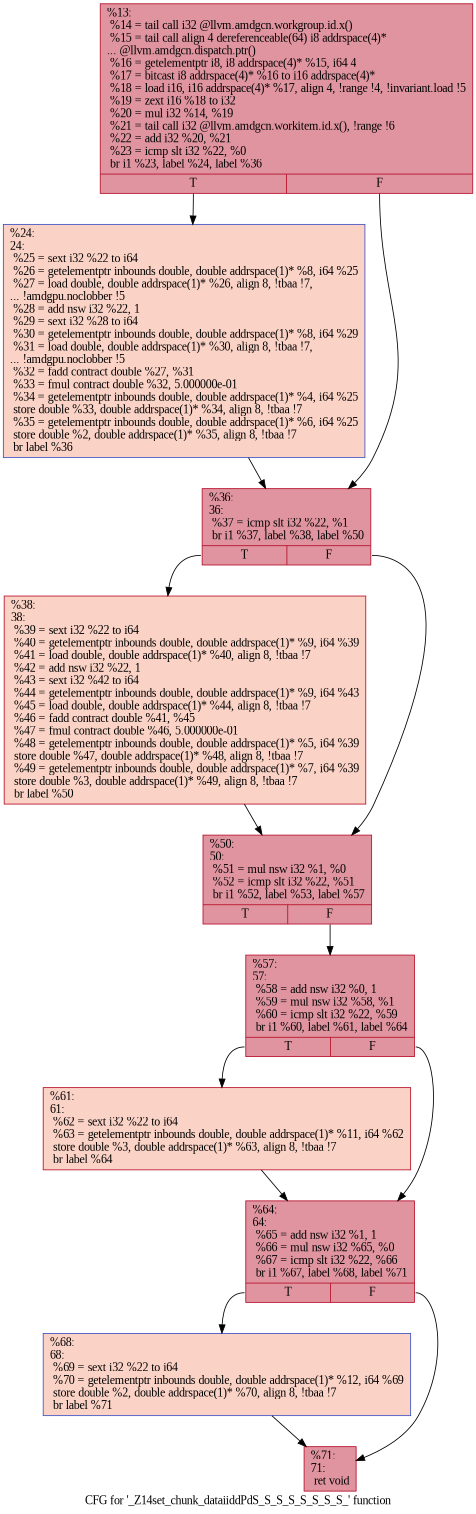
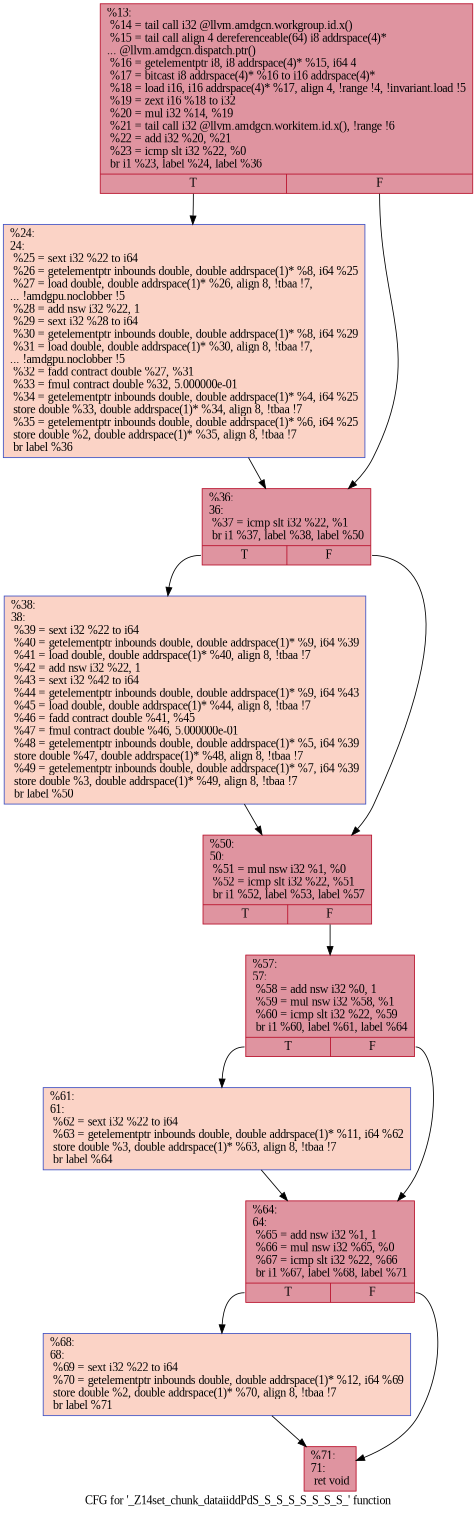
node "%38:": color #b70d28ff -> #3d50c3ff
node "%61:": color #b70d28ff -> #3d50c3ff
